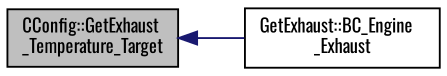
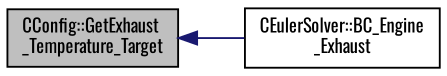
node "GetExhaust::BC_Engine _Exhaust": label "GetExhaust::BC_Engine _Exhaust" -> "CEulerSolver::BC_Engine _Exhaust"
